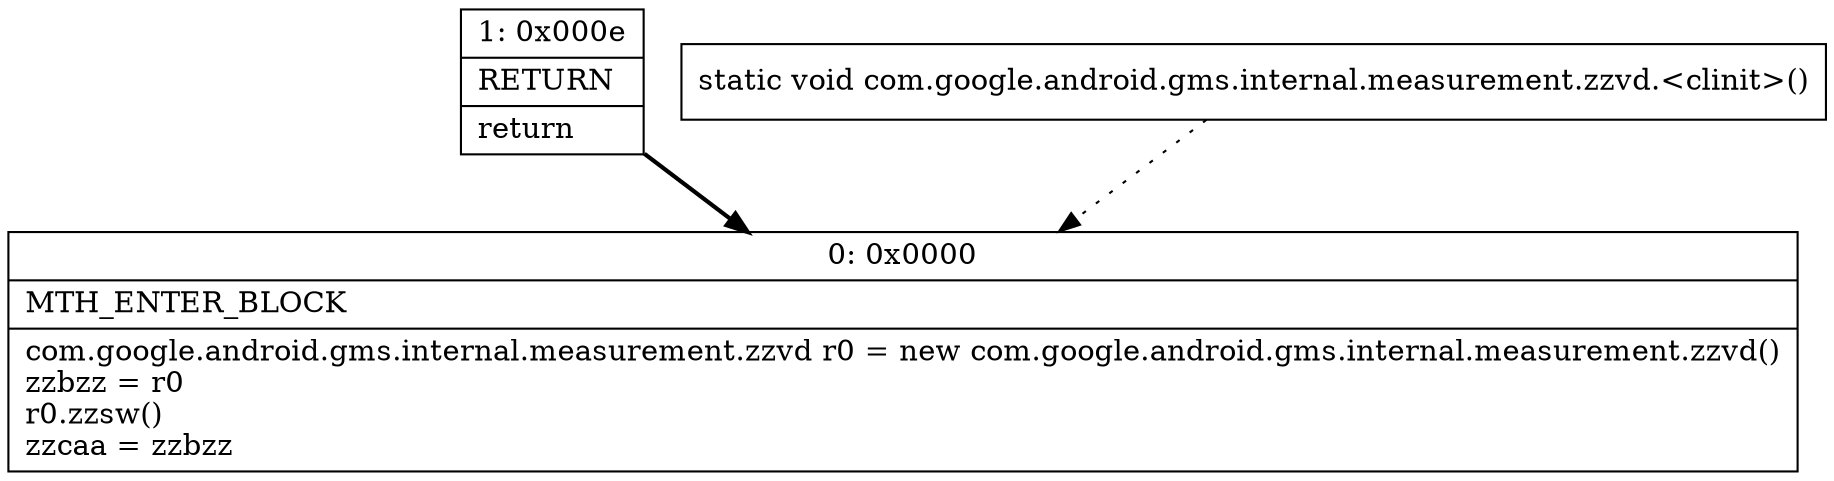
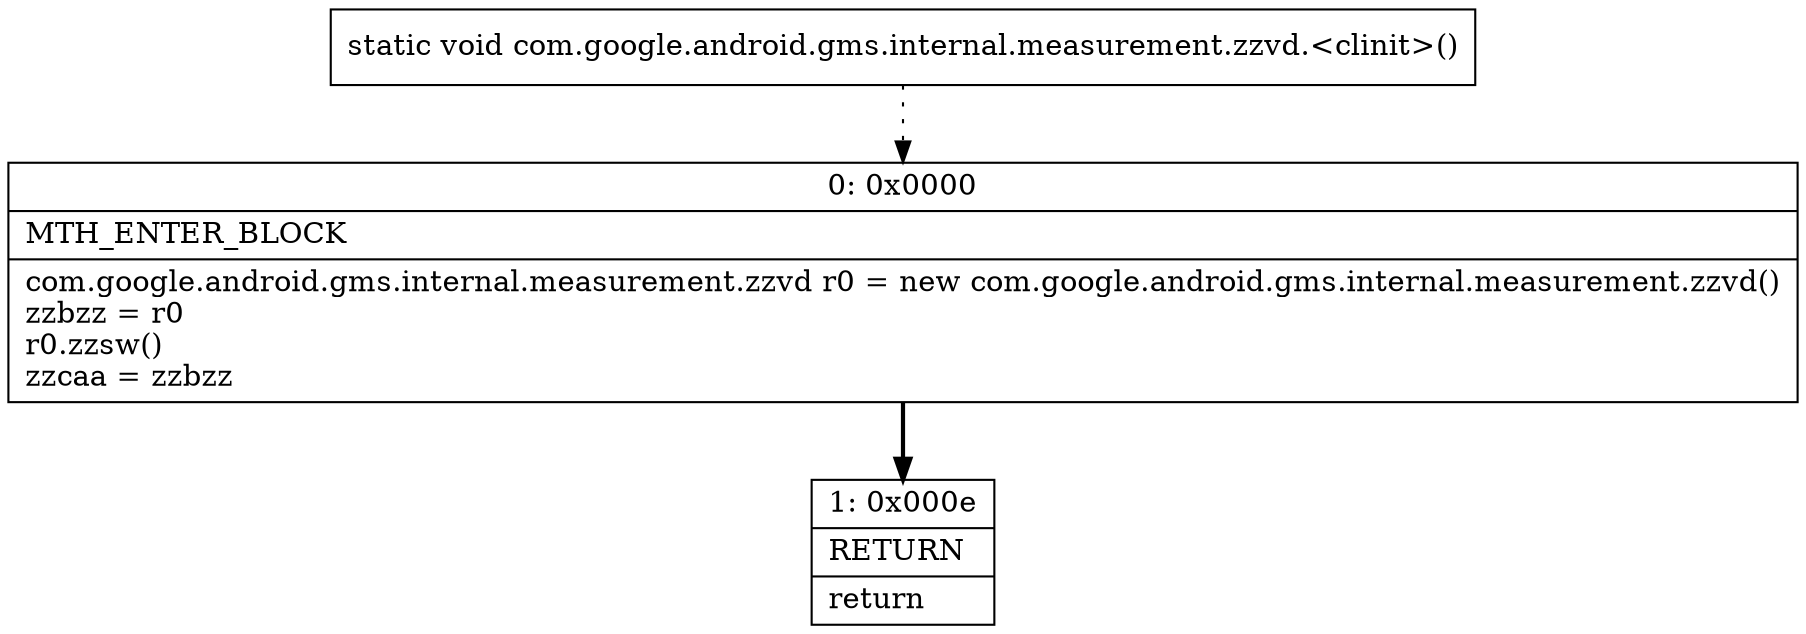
edge "1: 0x000e" -> "0: 0x0000": reversed
